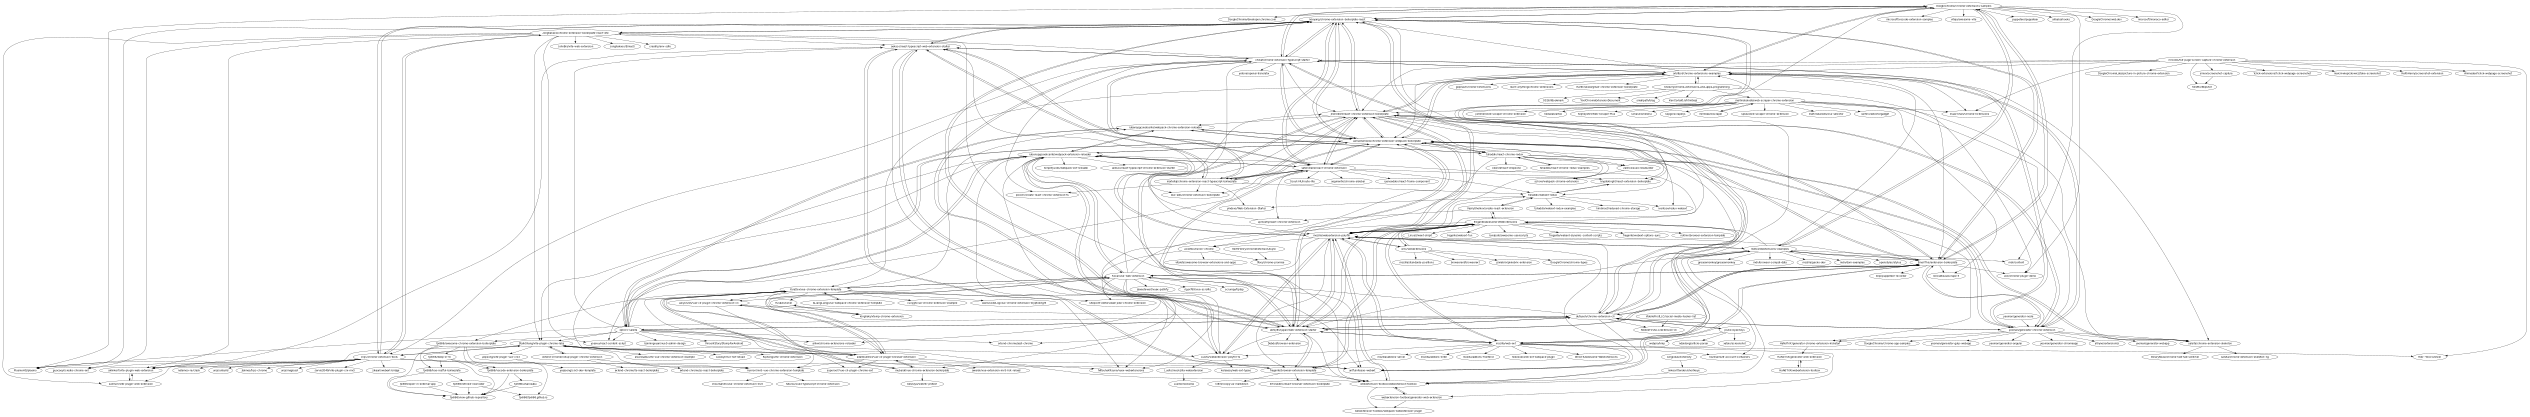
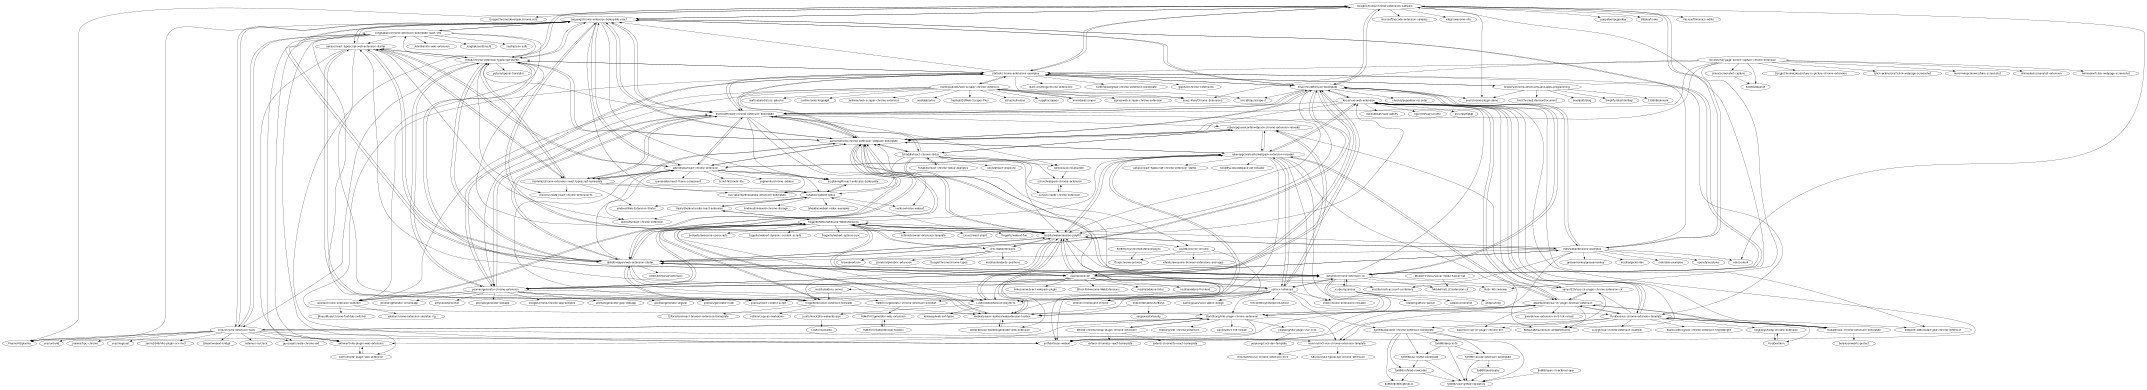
node "GoogleChrome/web.dev": removed
node "KeithHenry/screenshot-extension": label "KeithHenry/screenshot-extension" -> "Aminadav/screenshot-extension"
edge "EmailThis/extension-boilerplate" -> "orbitbot/chrome-extensions-examples": added
edge "Sneezry/chrome_extensions_and_apps_programming" -> "martinsbalodis/web-scraper-chrome-extension": now "orbitbot/chrome-extensions-examples" -> "martinsbalodis/web-scraper-chrome-extension"
node "KenCorbettJr/html5sql": label "KenCorbettJr/html5sql" -> "SimplifyJobs/html5sql"
edge "upmostly/react-chrome-extension" -> "aeksco/react-typescript-web-extension-starter": reversed
edge "tshaddix/react-chrome-redux" -> "samuelsimoes/chrome-extension-webpack-boilerplate": added
edge "lxieyang/chrome-extension-boilerplate-react" -> "tshaddix/webext-redux": added
node "schovi/create-chrome-extension": added
node "duo-labs/chrome-extension-boilerplate": label "duo-labs/chrome-extension-boilerplate" -> "duo-labs/martinsbalodis-extension-boilerplate"
node "fregante/Awesome-WebExtensions": label "fregante/Awesome-WebExtensions" -> "fregante/MitsuhaKitsune-WebExtensions"
edge "rubenspgcavalcante/webpack-extension-reloader" -> "adambullmer/vue-cli-plugin-browser-extension": added
edge "satendra02/react-chrome-extension" -> "abhijithvijayan/web-extension-starter": removed
node "browserext/browserext": label "browserext/browserext" -> "browserext/env"
node "mdn/browser-compat-data": removed
node "knip/puppeteer-recorder": label "knip/puppeteer-recorder" -> "checkly/puppeteer-recorder"
node "YuraDev/wcer": label "YuraDev/wcer" -> "YuraDev/dom"
node "ALiangLiang/vue-webpack-chrome-extension-template": removed
edge "sanyu1225/vue-cli-plugin-chrome-extension-cli" -> "dutiyesh/chrome-extension-cli": reversed
edge "yeoman/generator-node" -> "yeoman/generator-chrome-extension": reversed
node "xpl/crx-salsita": label "xpl/crx-salsita" -> "xpl/crx-hotreload"
edge "adambullmer/vue-cli-plugin-browser-extension" -> "antfu/vitesse-webext": added
node "StarkShang/vite-plugin-chrome-labs": label "StarkShang/vite-plugin-chrome-labs" -> "StarkShang/vite-plugin-chrome-extension"
edge "tjx666/awesome-chrome-extension-boilerplate" -> "tjx666/refined-nowcoder": added
node "alvarosabu/vite-vue-chrome-extension-example": removed
edge "crxjs/chrome-extension-tools" -> "samrum/vite-plugin-web-extension": removed
edge "sergiokas/Extensity" -> "mikecrittenden/shortkeys": reversed
node "webextension-toolbox/webpack-webextension-plugin": removed
